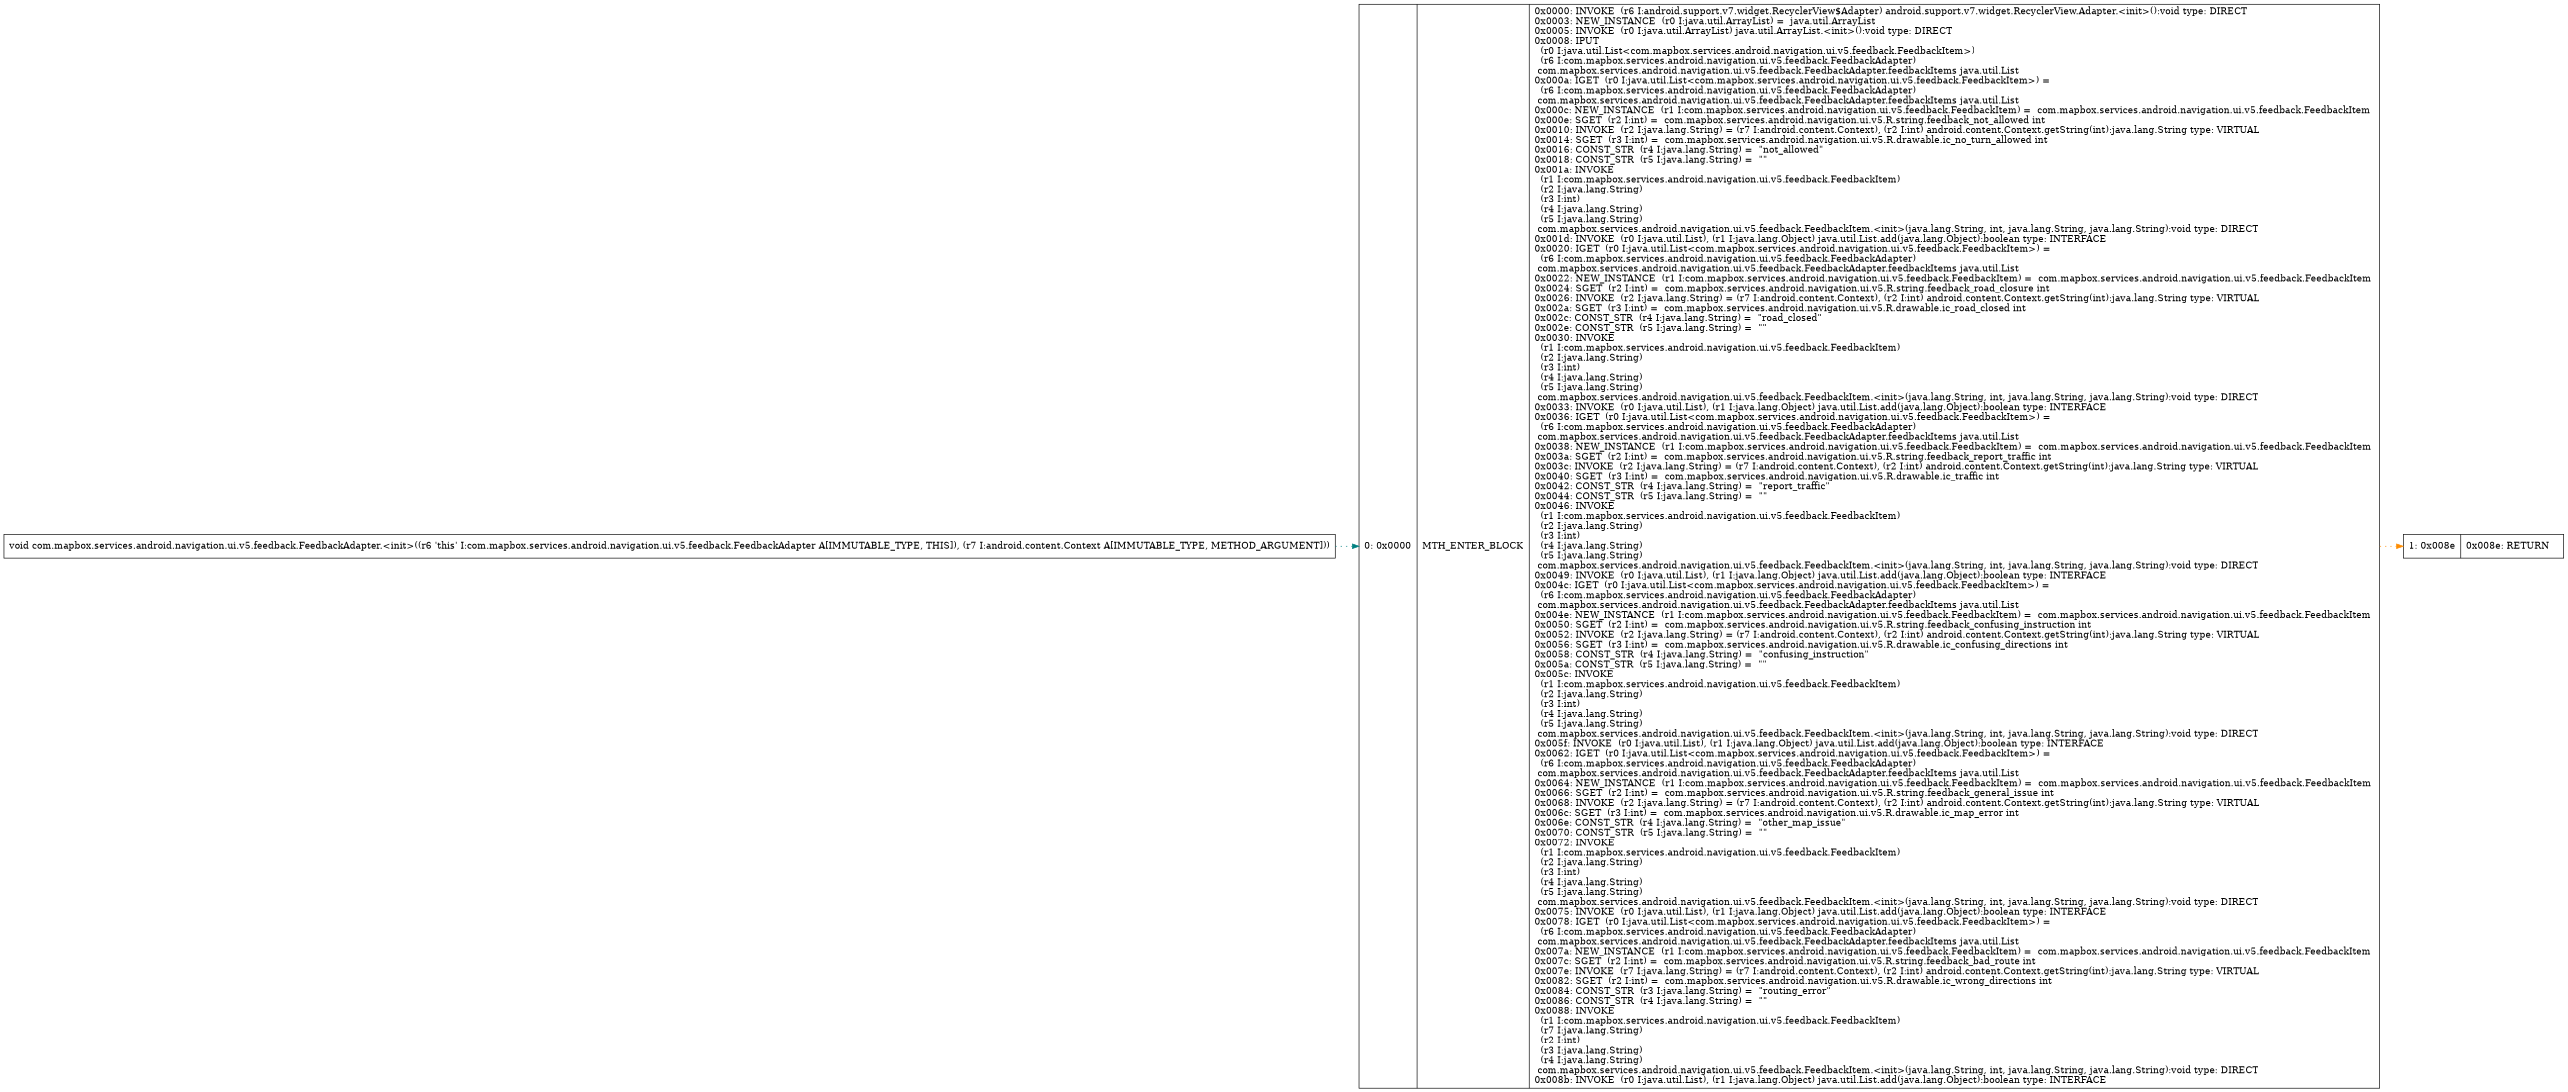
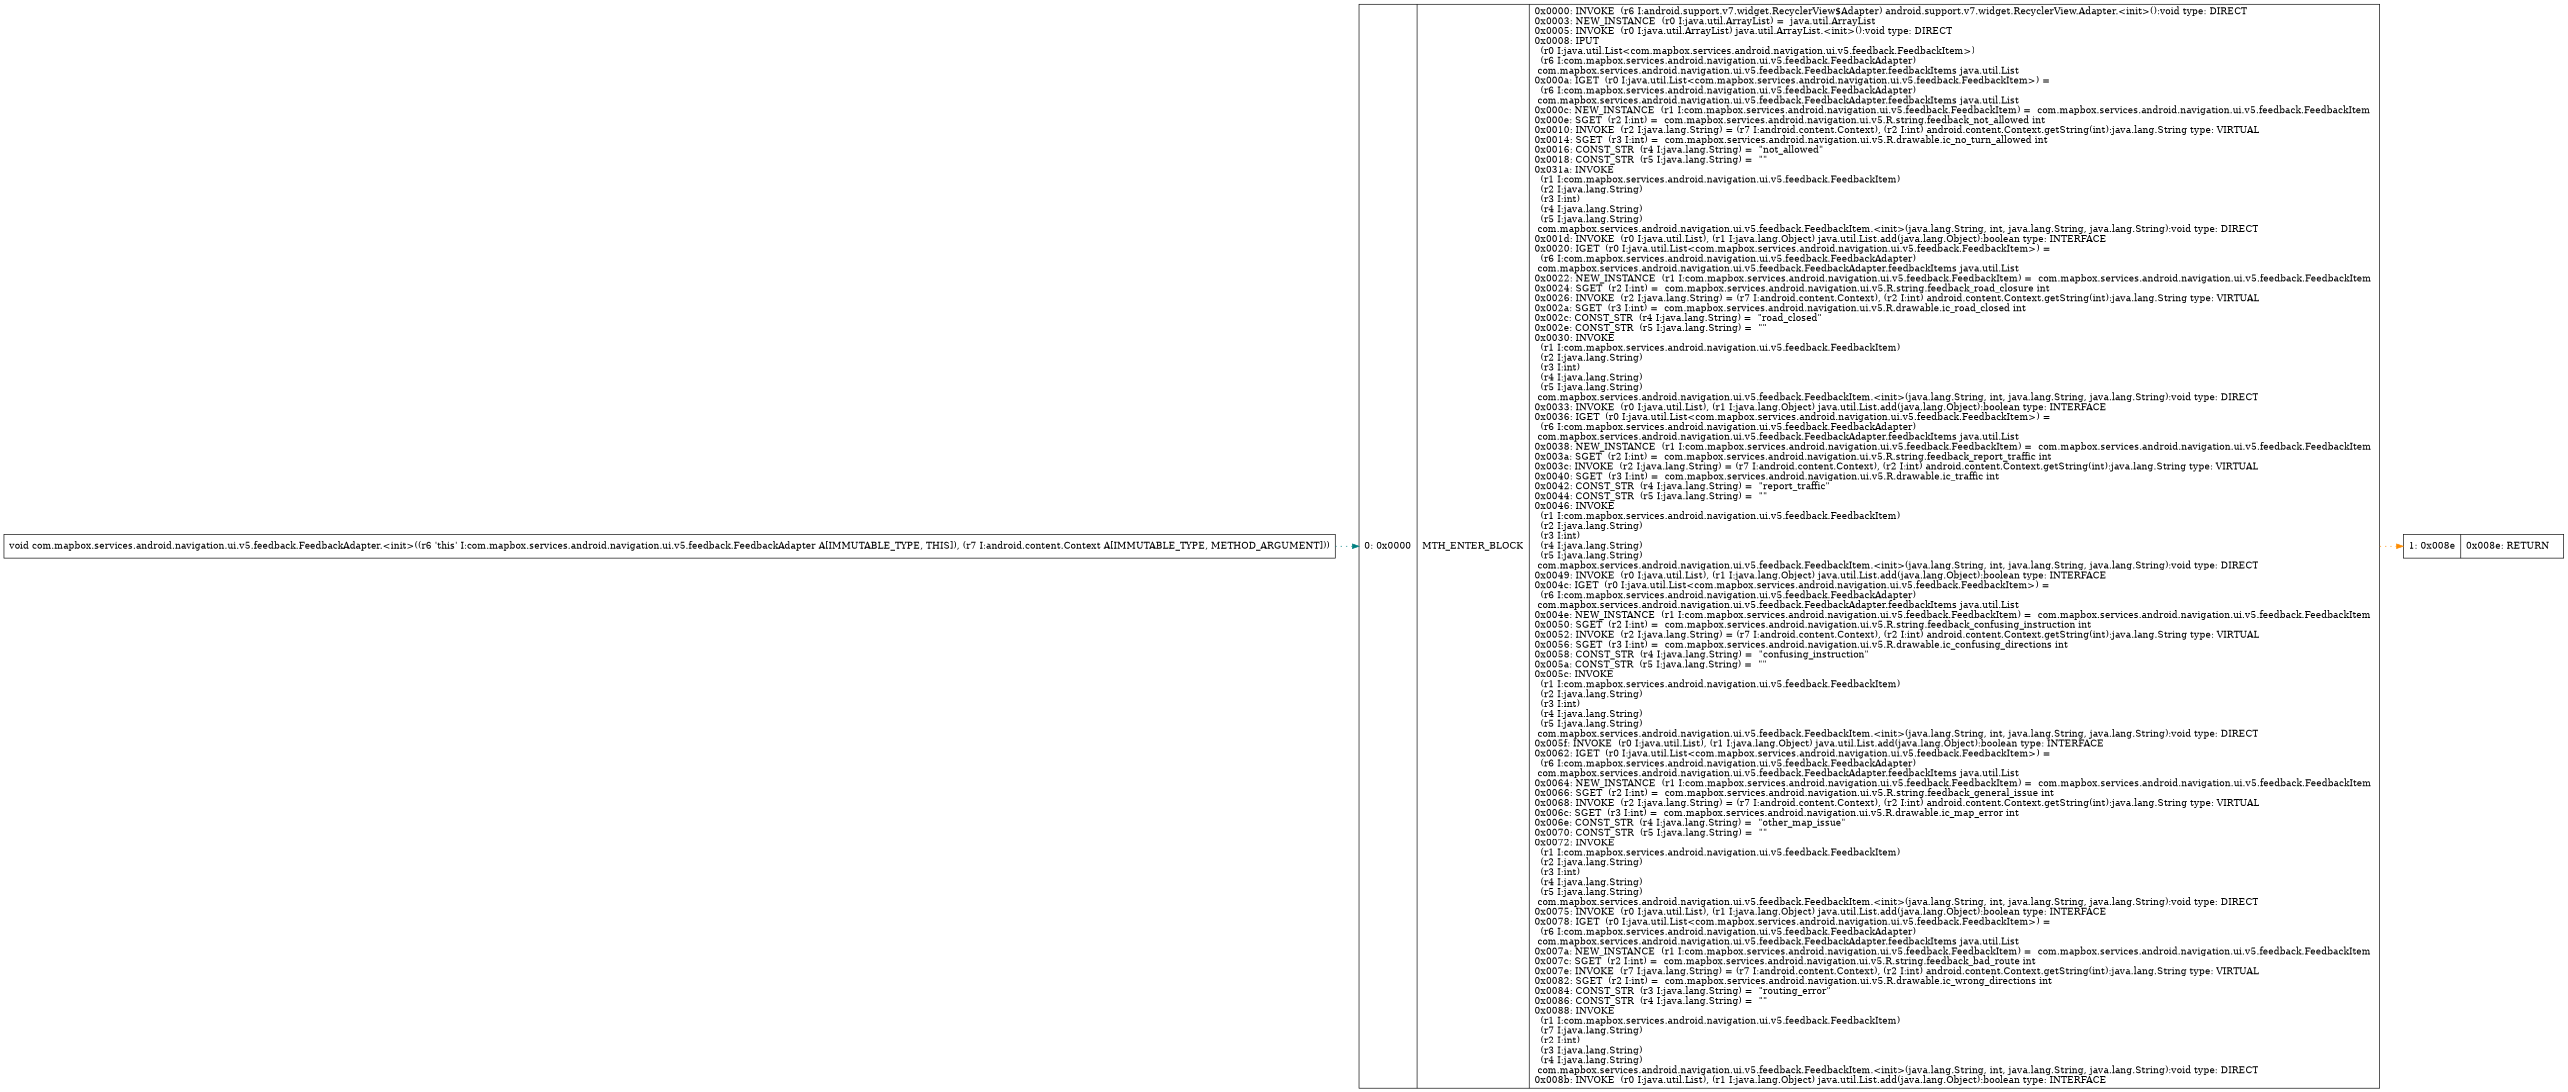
node "0: 0x0000": text "0x001a: INVOKE" -> "0x031a: INVOKE"
